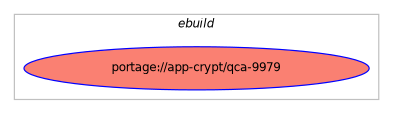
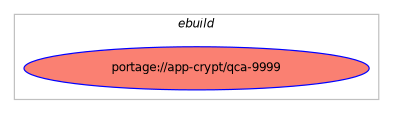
node "portage://app-crypt/qca-9979": label "portage://app-crypt/qca-9979" -> "portage://app-crypt/qca-9999"
